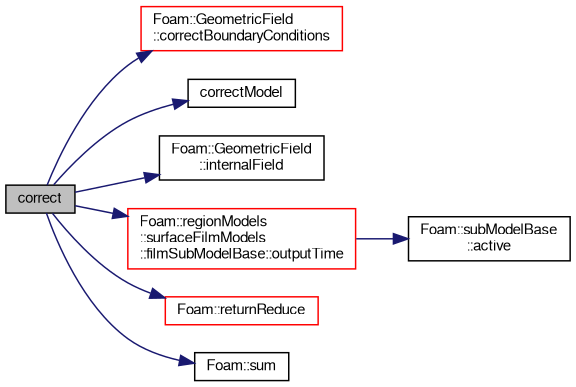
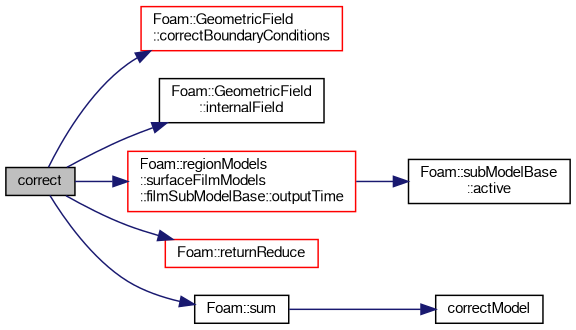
edge "correct" -> "correctModel": now "Foam::sum" -> "correctModel"
